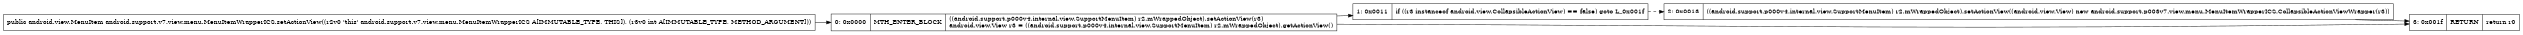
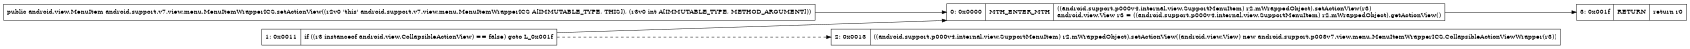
edge "0: 0x0000" -> "1: 0x0011": reversed
edge "2: 0x0013" -> "3: 0x001f": removed
node "0: 0x0000": text "MTH_ENTER_BLOCK" -> "MTH_ENTER_MTH"
